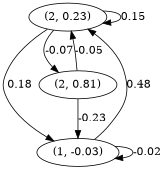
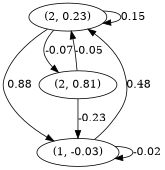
edge "(2, 0.23)" -> "(1, -0.03)": label "0.18" -> "0.88"
